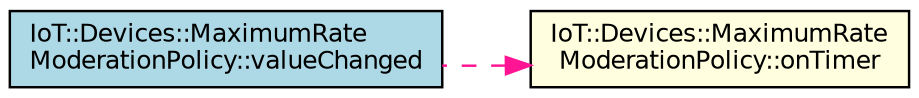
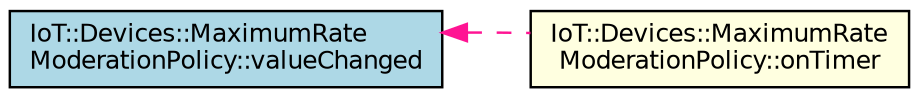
edge "IoT::Devices::MaximumRate ModerationPolicy::valueChanged" -> "IoT::Devices::MaximumRate ModerationPolicy::onTimer": reversed
